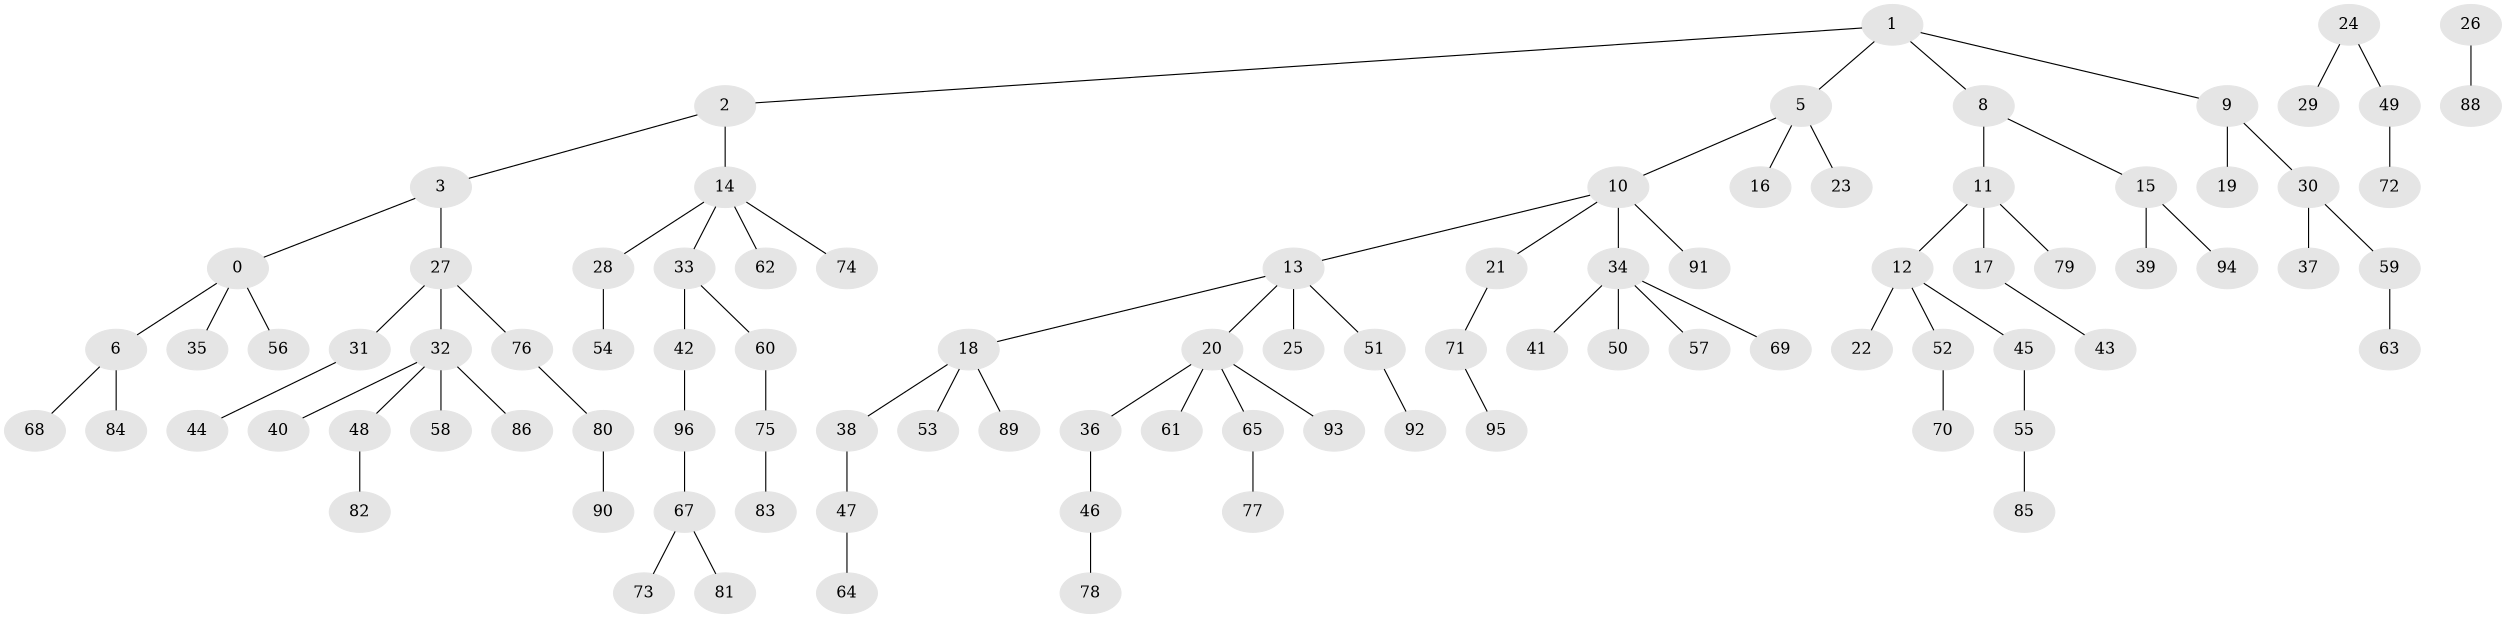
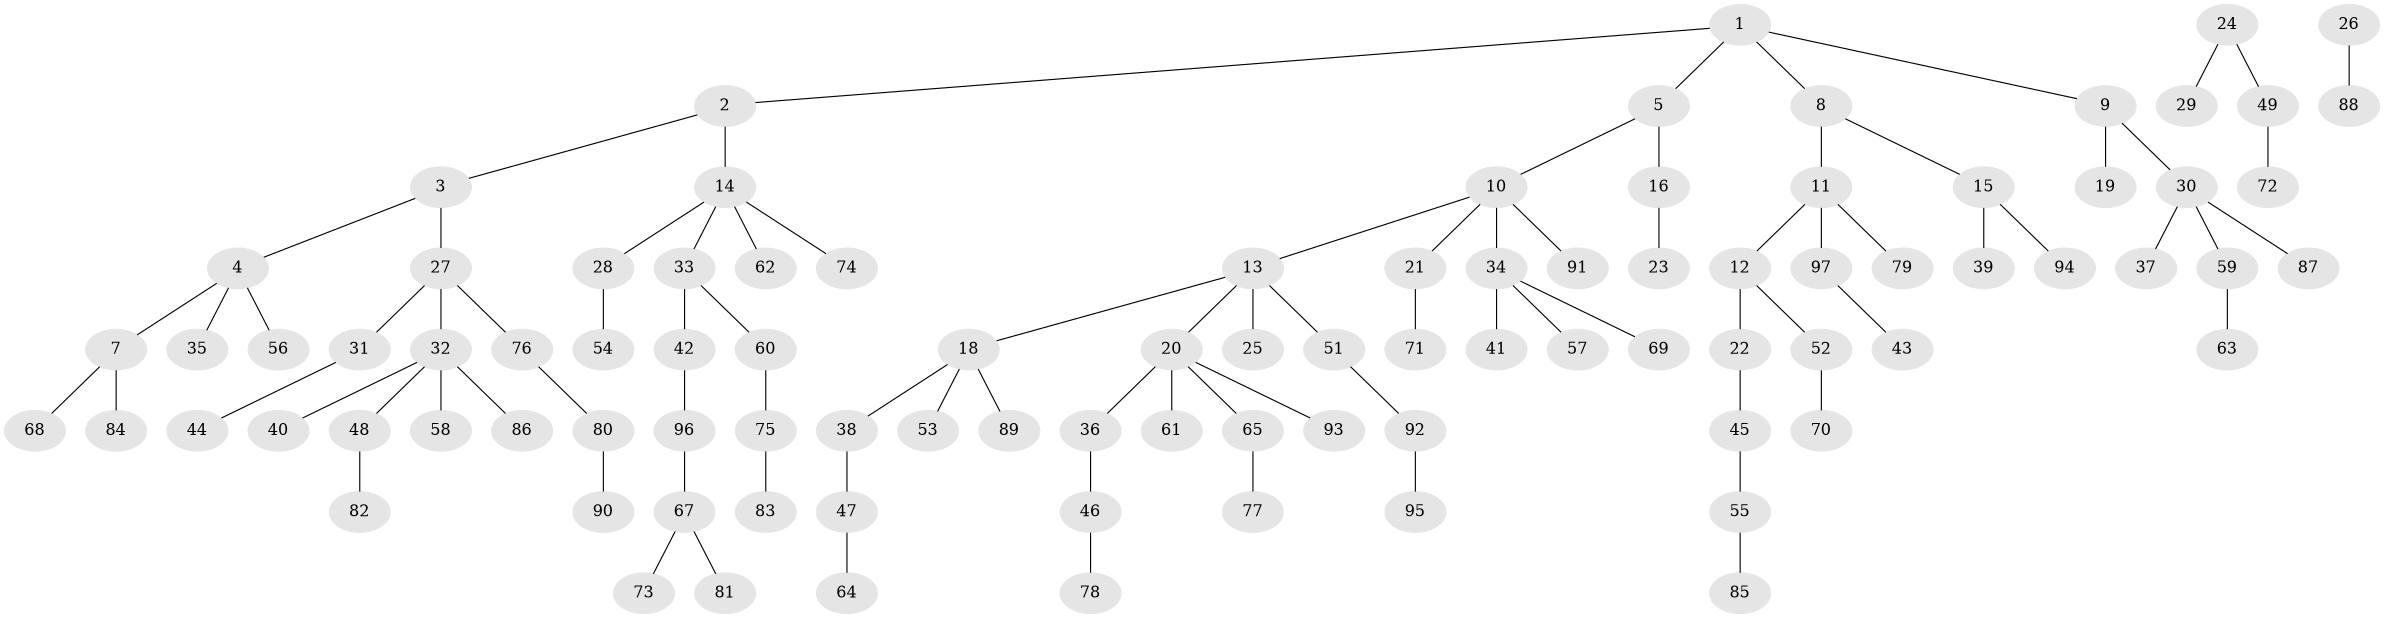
edge "5" -- "23": now "16" -- "23"
node "0": label "0" -> "4"
node "17": label "17" -> "97"
node "87": added
edge "12" -- "45": now "22" -- "45"
node "6": label "6" -> "7"
node "50": removed
edge "71" -- "95": now "92" -- "95"
